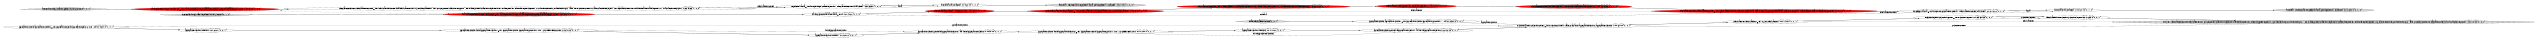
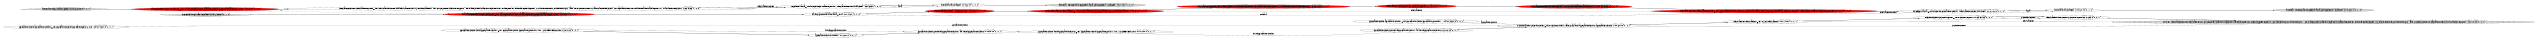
node "createSelectStatementContext['0', '0', '1']": removed
node "aggregationProjection2.setIndex(2)@@@6@@@['0', '0', '1']": removed
node "aggregationProjection2.setIndex(5)@@@11@@@['0', '0', '1']": removed
